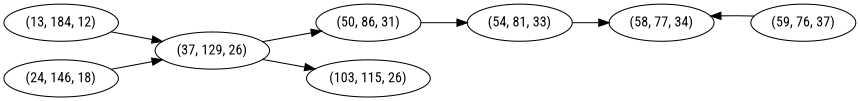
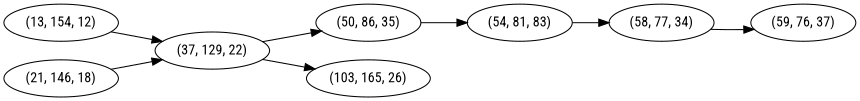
edge "(59, 76, 37)" -> "(58, 77, 34)": reversed
node "(13, 184, 12)": label "(13, 184, 12)" -> "(13, 154, 12)"
node "(50, 86, 31)": label "(50, 86, 31)" -> "(50, 86, 35)"
node "(54, 81, 33)": label "(54, 81, 33)" -> "(54, 81, 83)"
node "(37, 129, 26)": label "(37, 129, 26)" -> "(37, 129, 22)"
node "(24, 146, 18)": label "(24, 146, 18)" -> "(21, 146, 18)"
node "(103, 115, 26)": label "(103, 115, 26)" -> "(103, 165, 26)"
